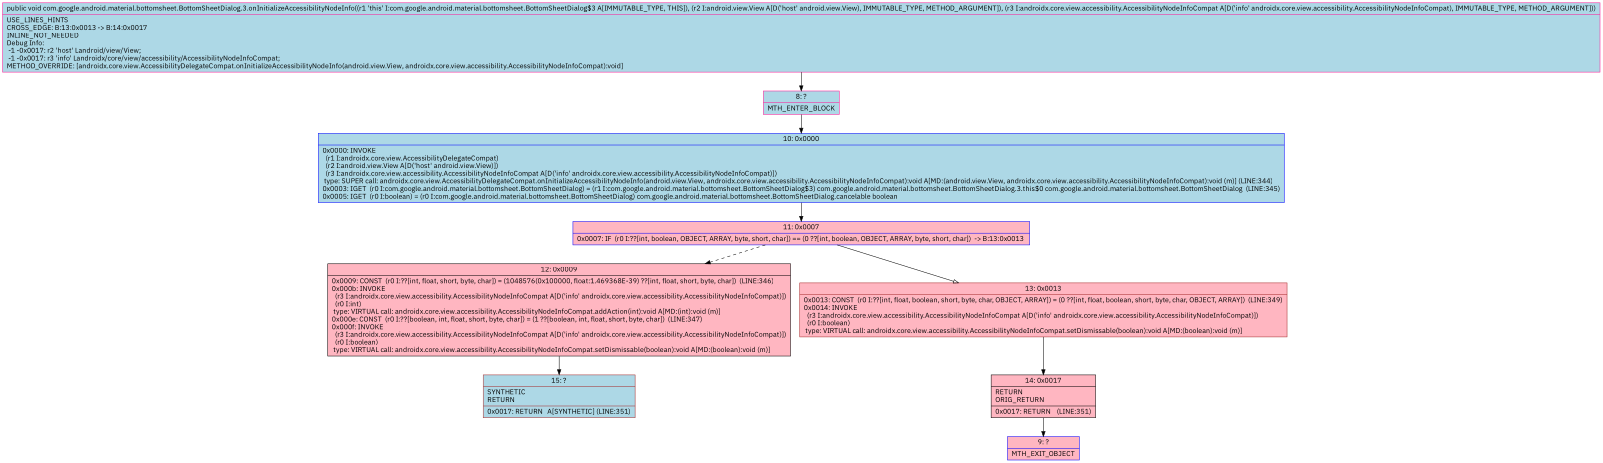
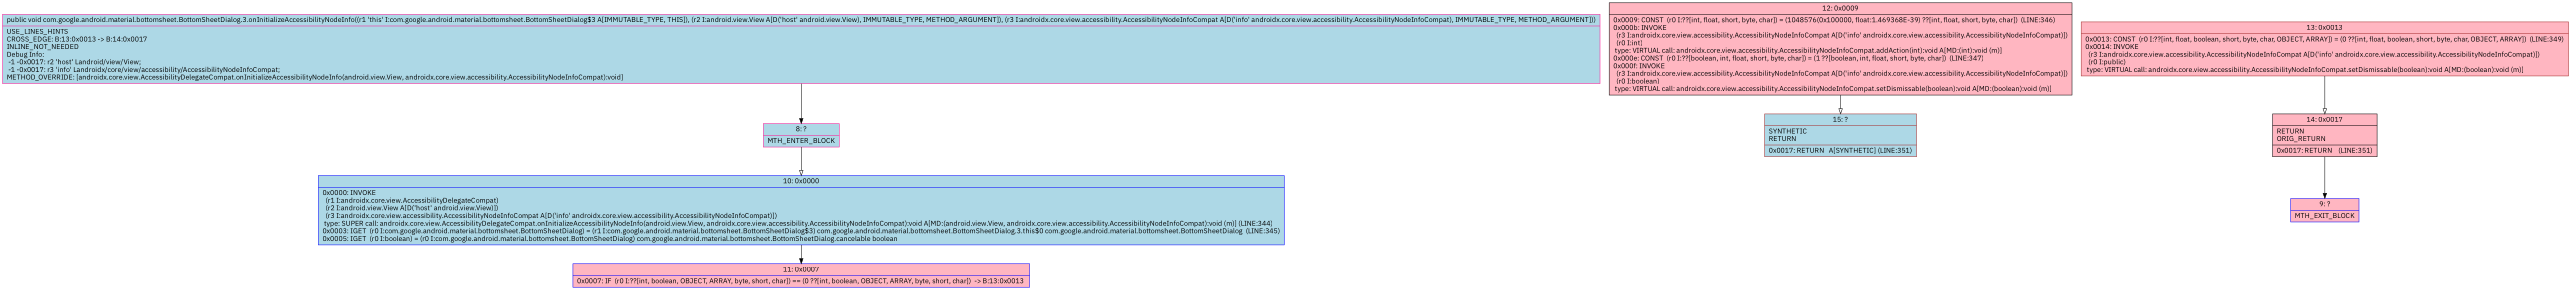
edge "8: ?" -> "10: 0x0000": arrowhead normal -> onormal
edge "11: 0x0007" -> "12: 0x0009": removed
edge "11: 0x0007" -> "13: 0x0013": removed
node "13: 0x0013": text "(r0 I:boolean)" -> "(r0 I:public)"
edge "13: 0x0013" -> "14: 0x0017": arrowhead normal -> onormal
edge "12: 0x0009" -> "15: ?": arrowhead normal -> onormal
node "9: ?": text "MTH_EXIT_OBJECT" -> "MTH_EXIT_BLOCK"
